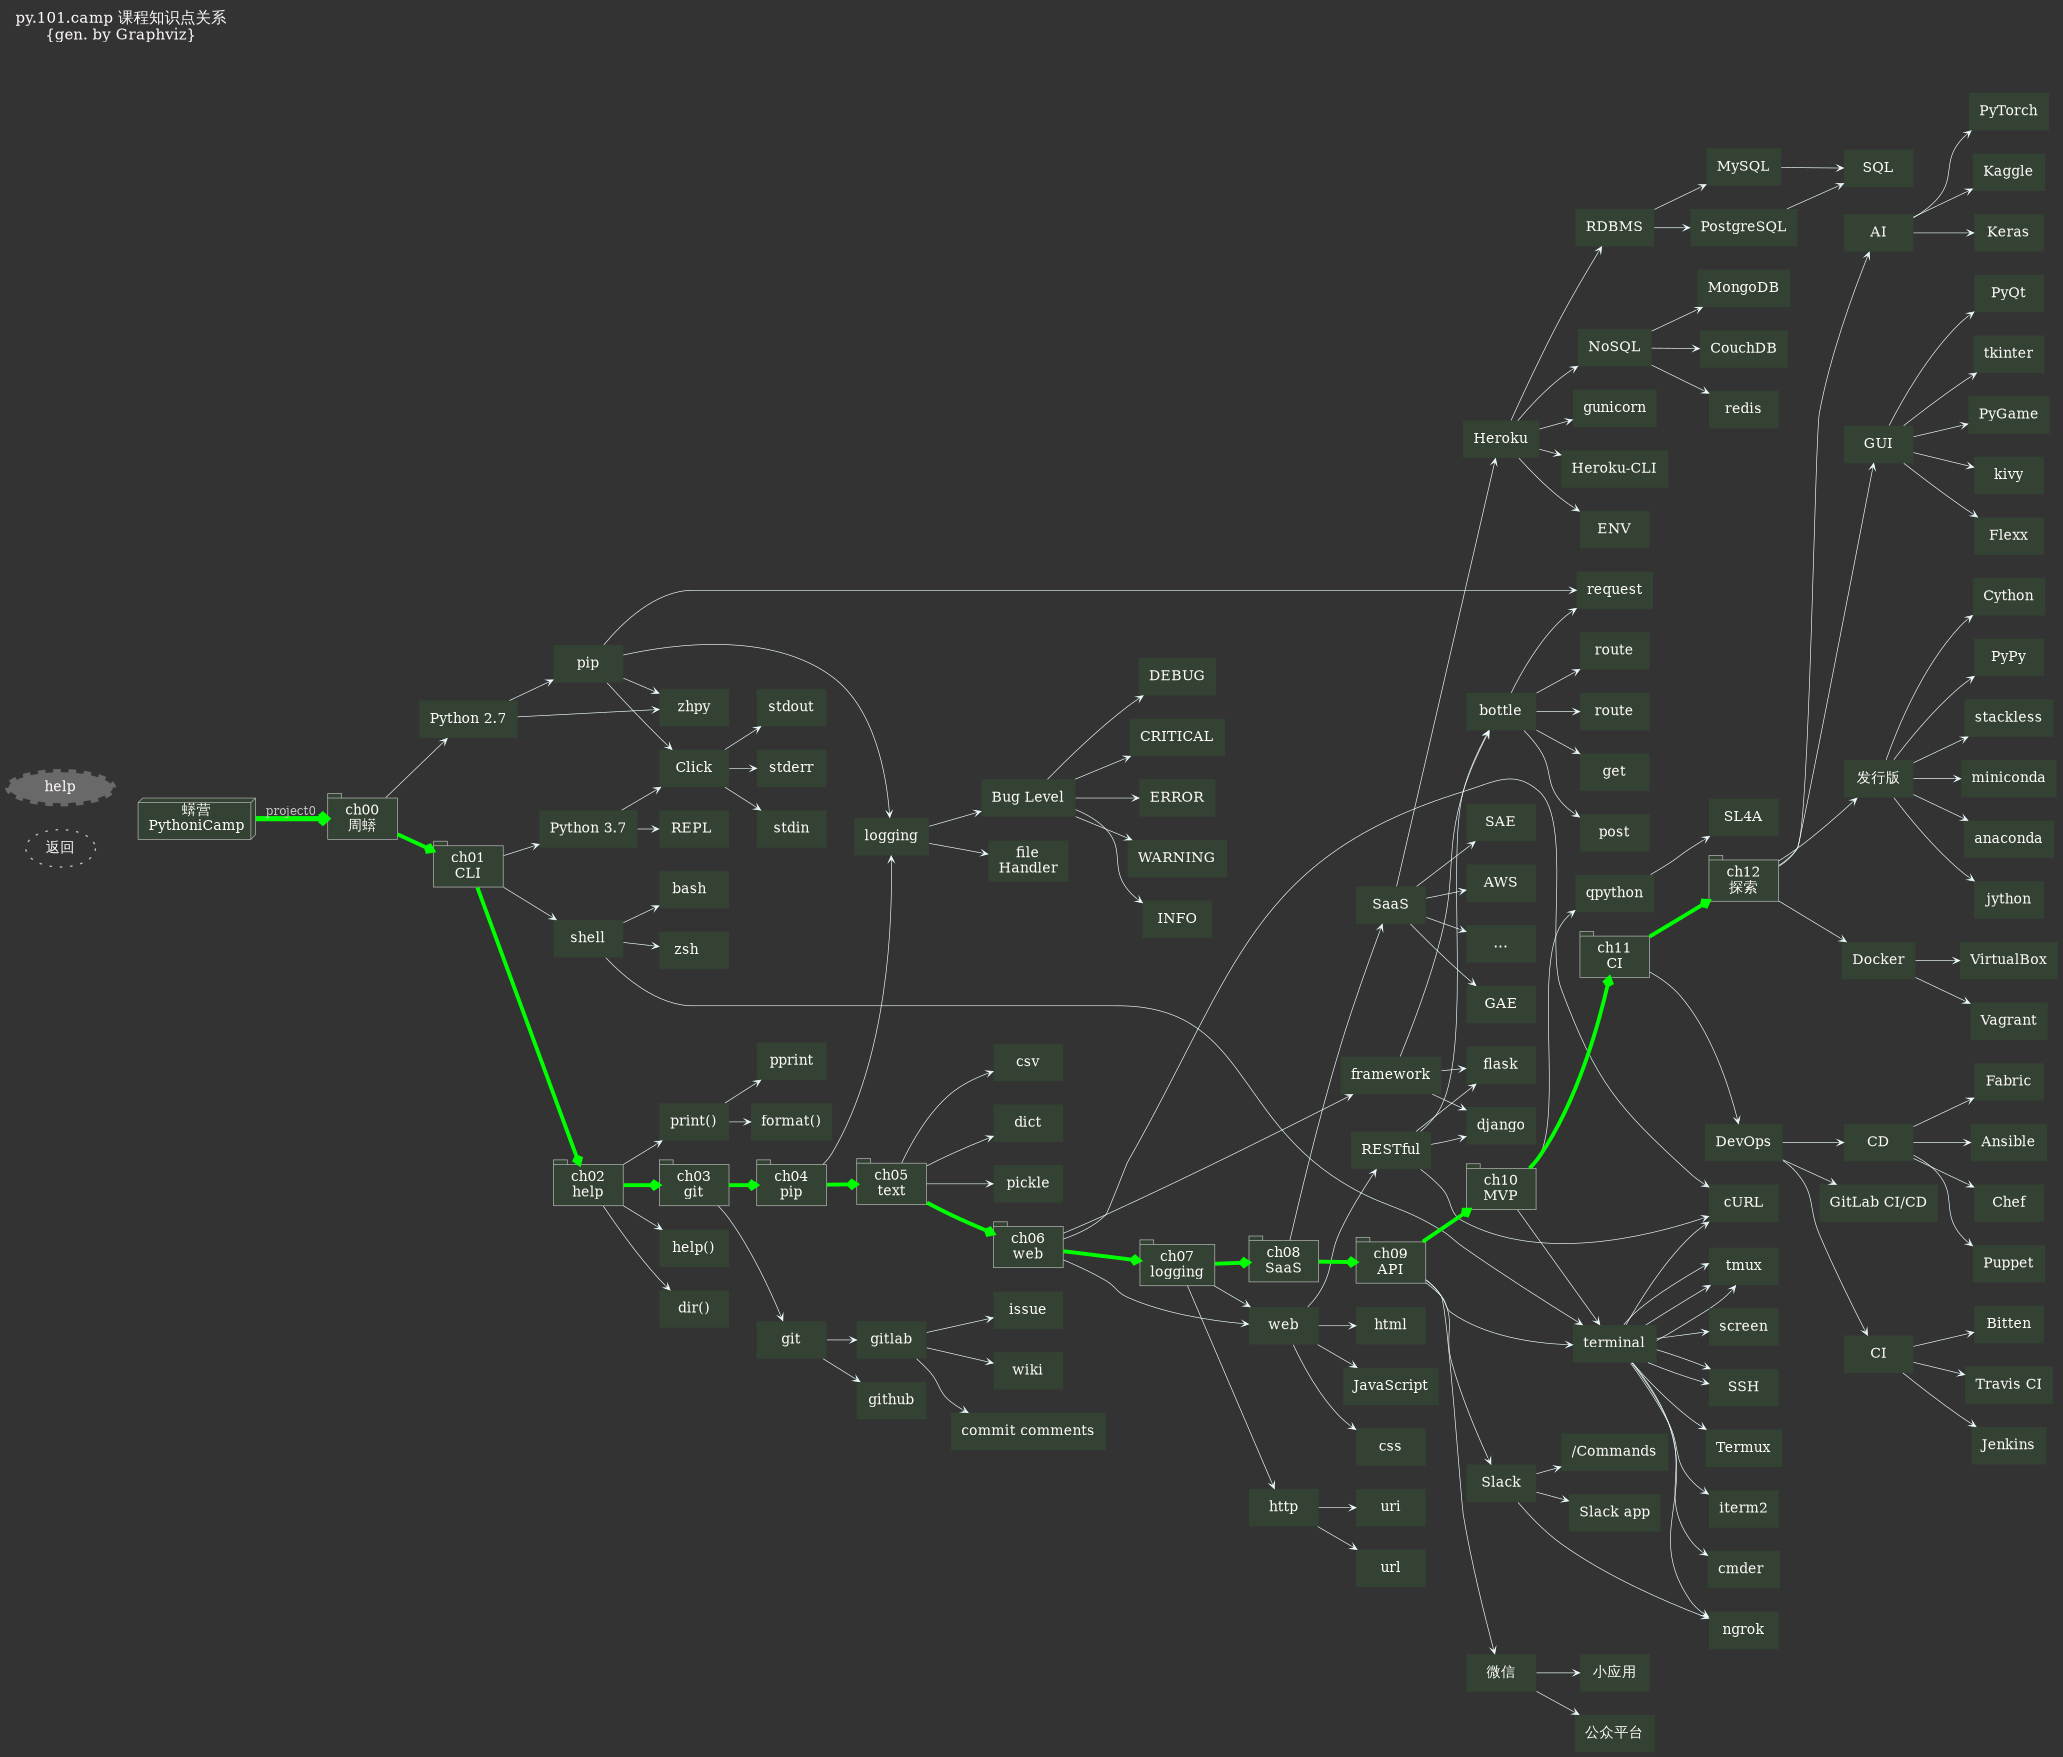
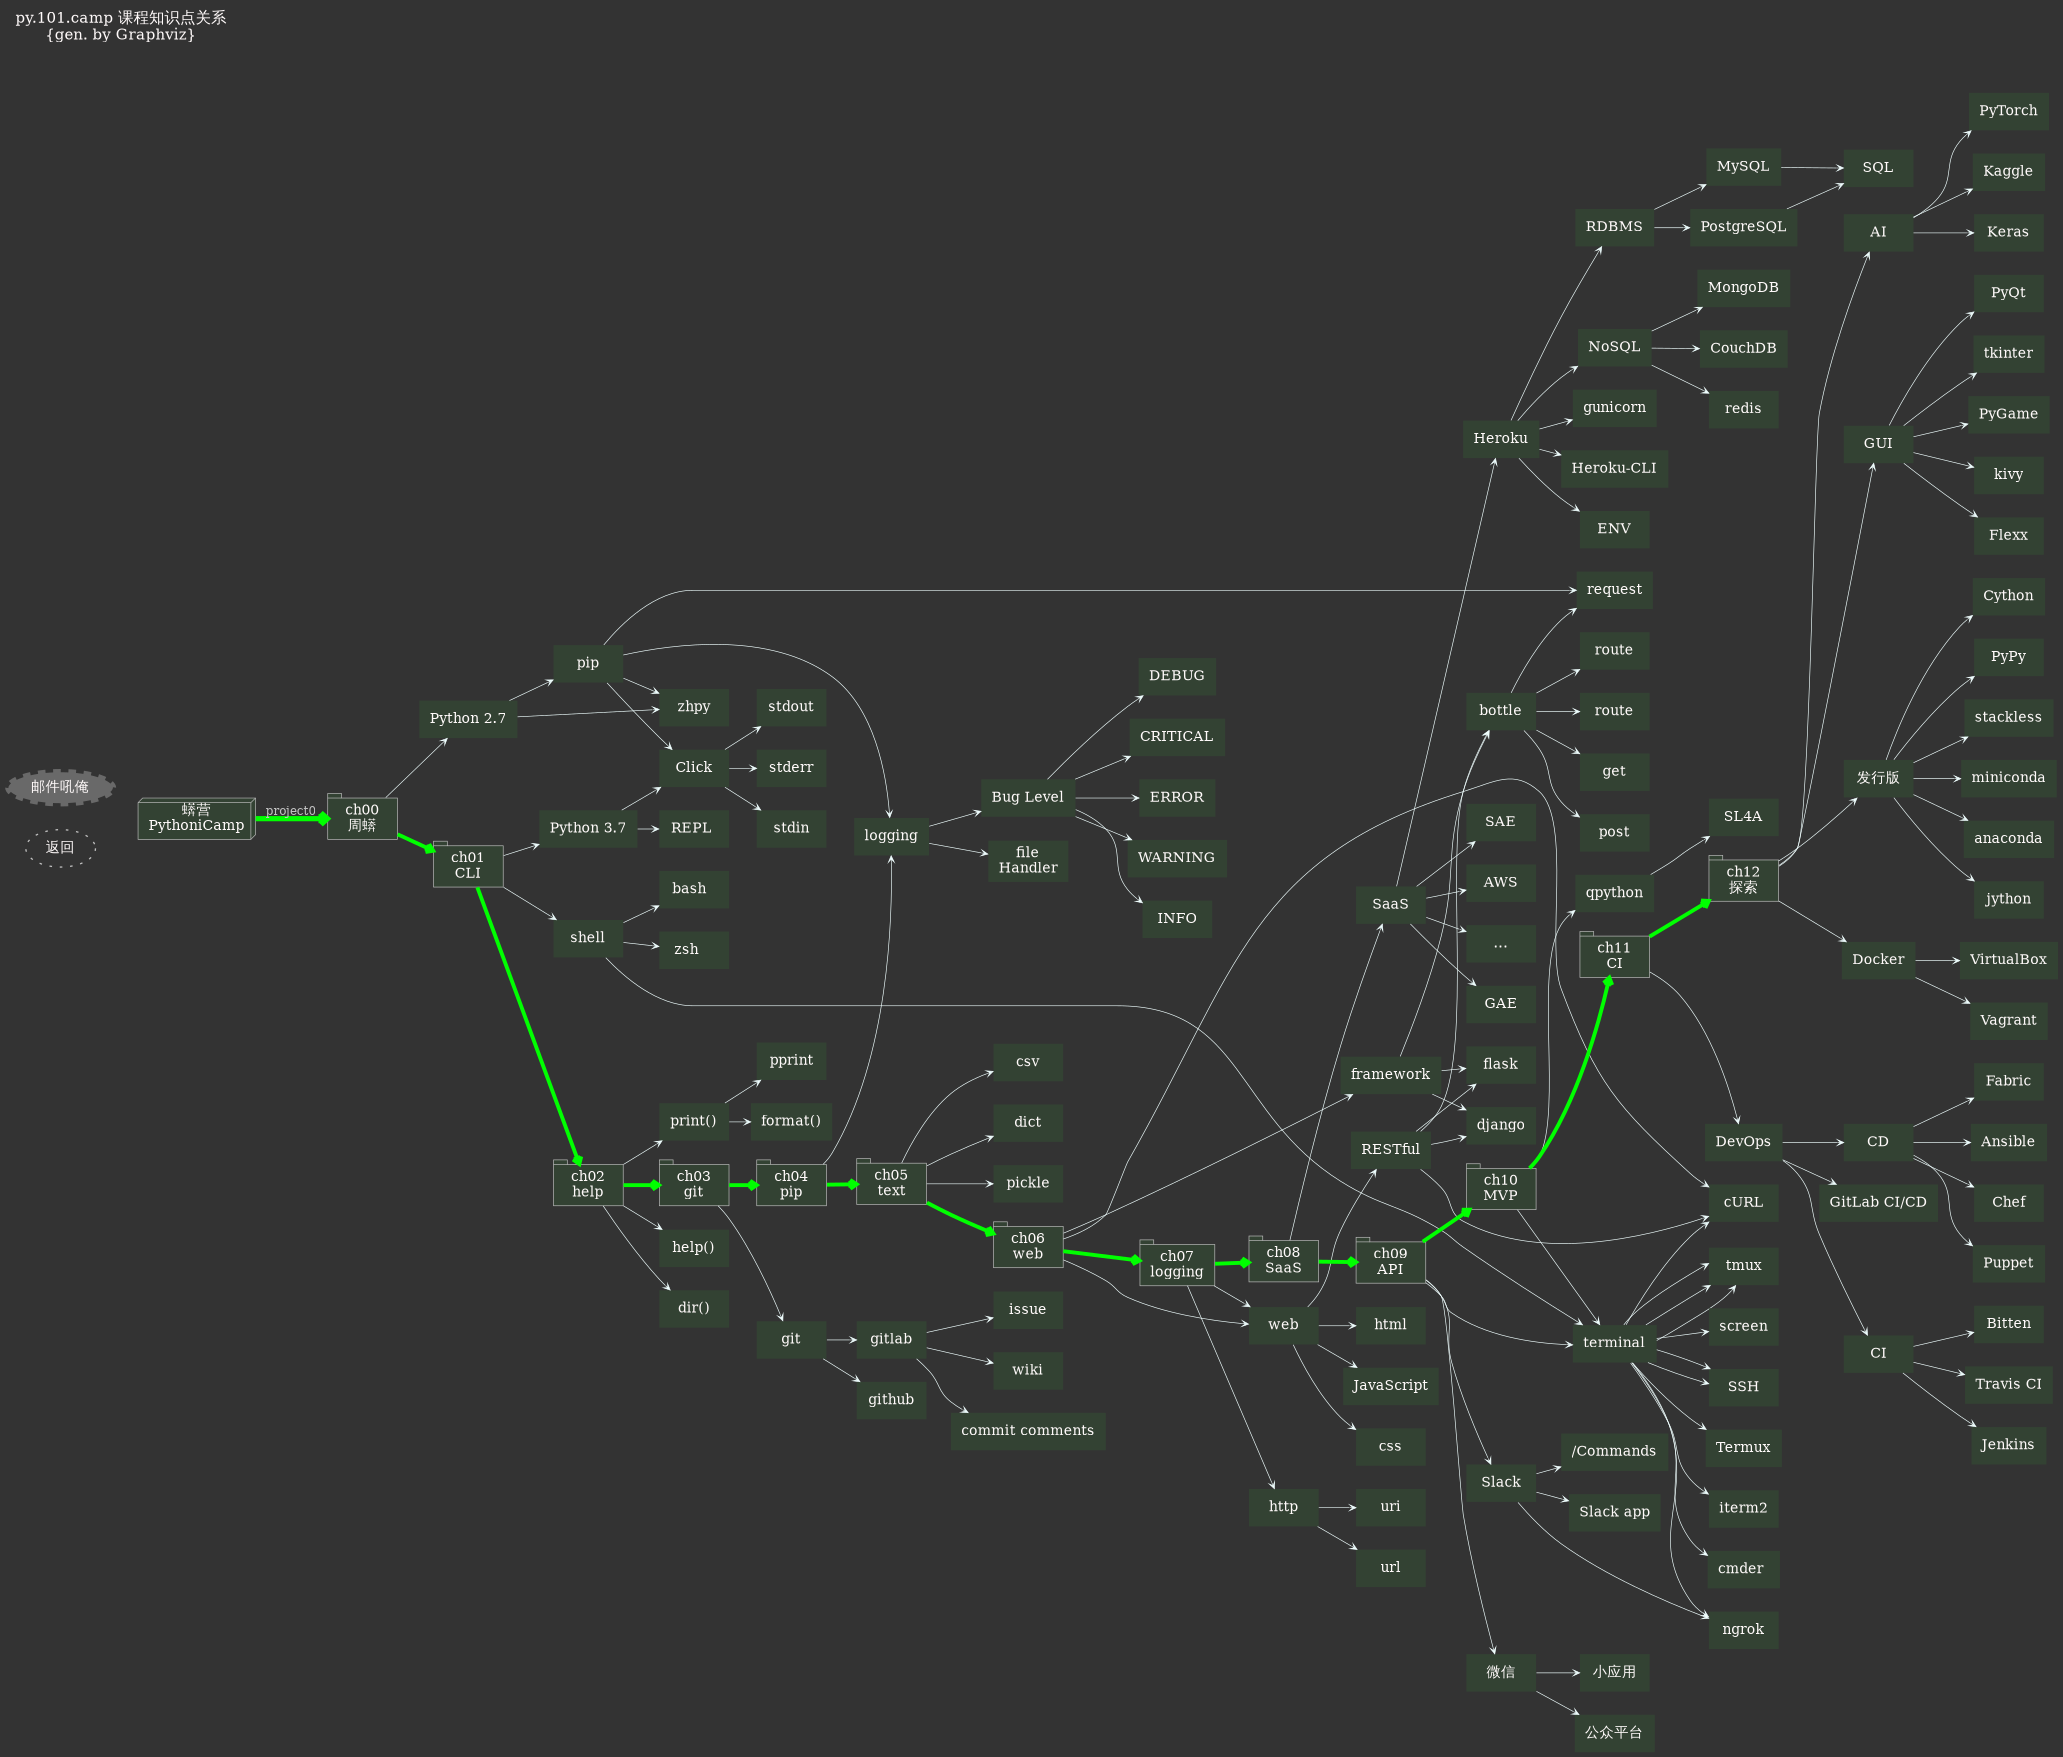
node "help": label "help" -> "邮件吼俺"
